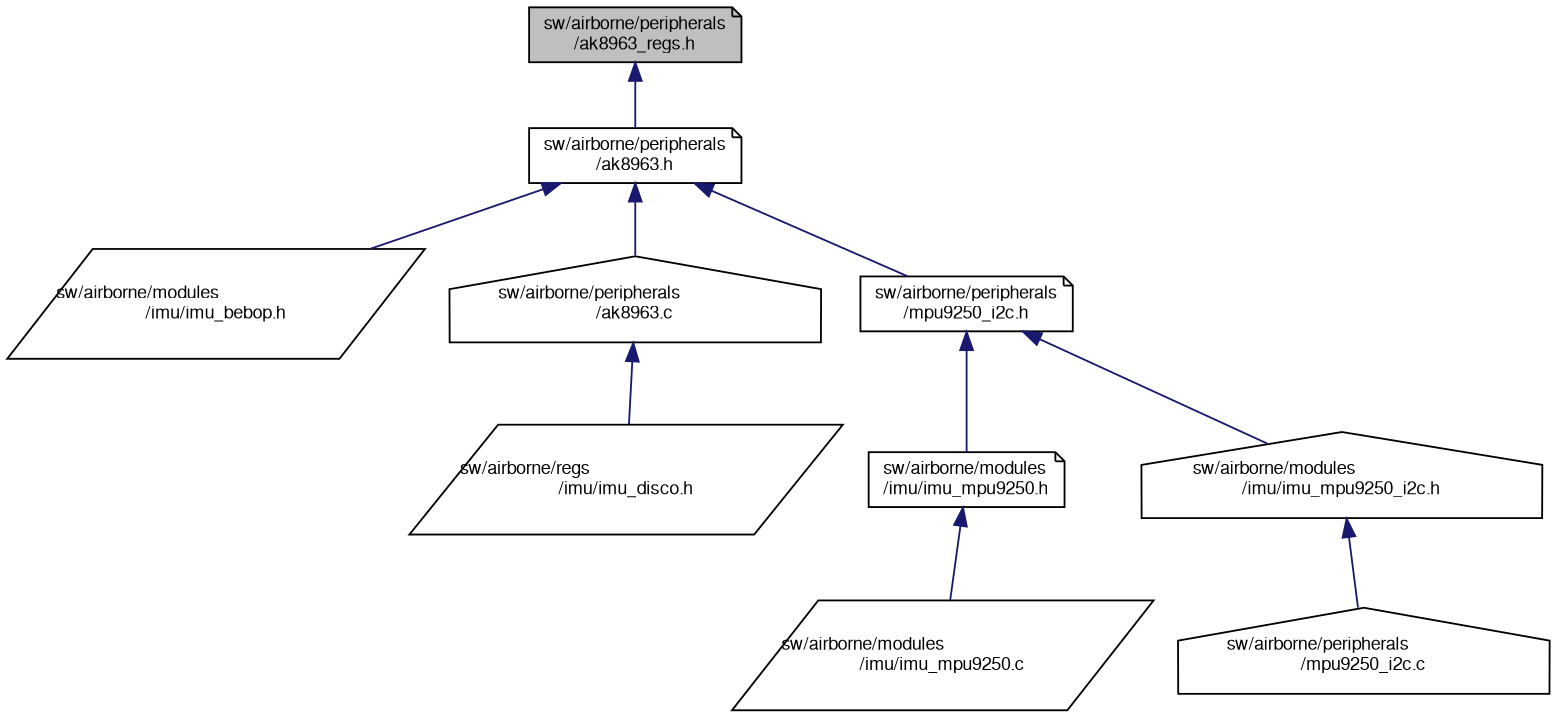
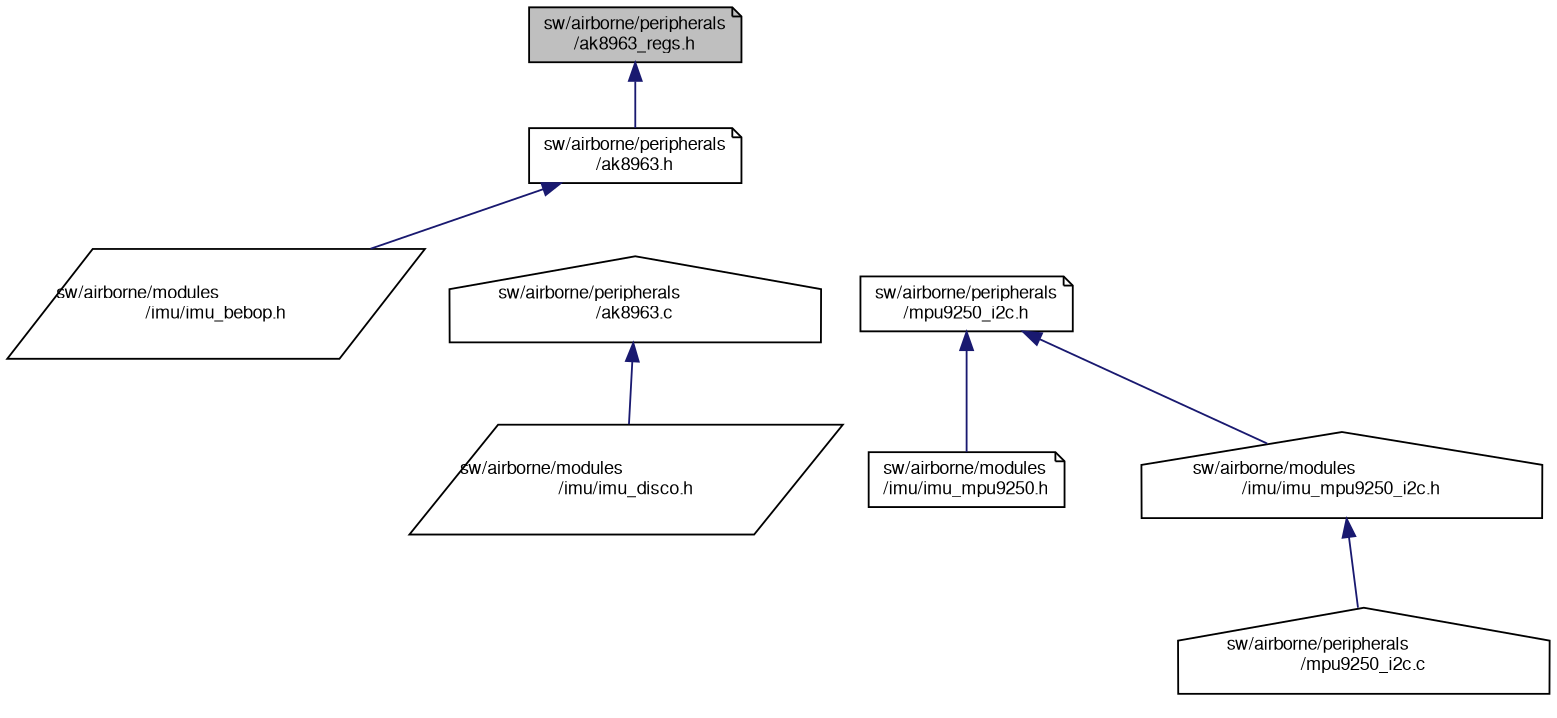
edge "sw/airborne/peripherals /ak8963.c" -> "sw/airborne/peripherals /ak8963.h": removed
edge "sw/airborne/peripherals /mpu9250_i2c.h" -> "sw/airborne/peripherals /ak8963.h": removed
node "sw/airborne/regs /imu/imu_disco.h": label "sw/airborne/regs /imu/imu_disco.h" -> "sw/airborne/modules /imu/imu_disco.h"
node "sw/airborne/modules /imu/imu_mpu9250.c": removed
